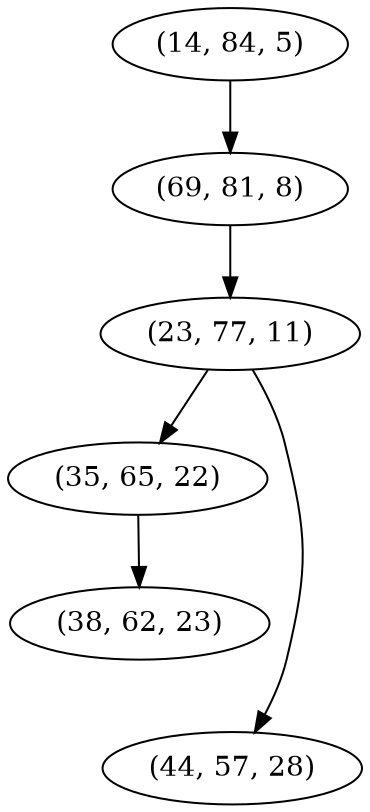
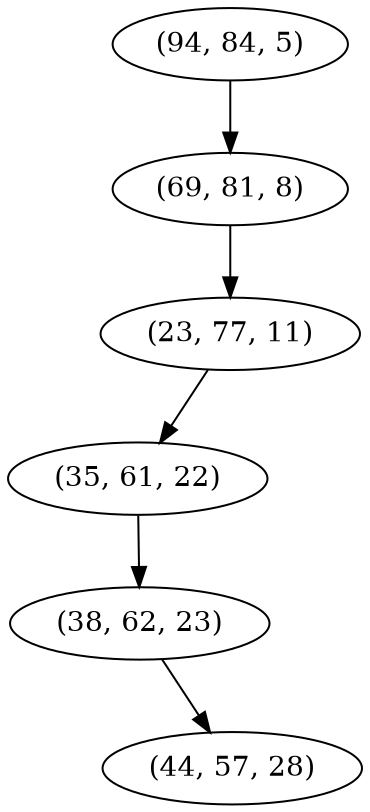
node "(14, 84, 5)": label "(14, 84, 5)" -> "(94, 84, 5)"
node "(35, 65, 22)": label "(35, 65, 22)" -> "(35, 61, 22)"
edge "(23, 77, 11)" -> "(44, 57, 28)": now "(38, 62, 23)" -> "(44, 57, 28)"
